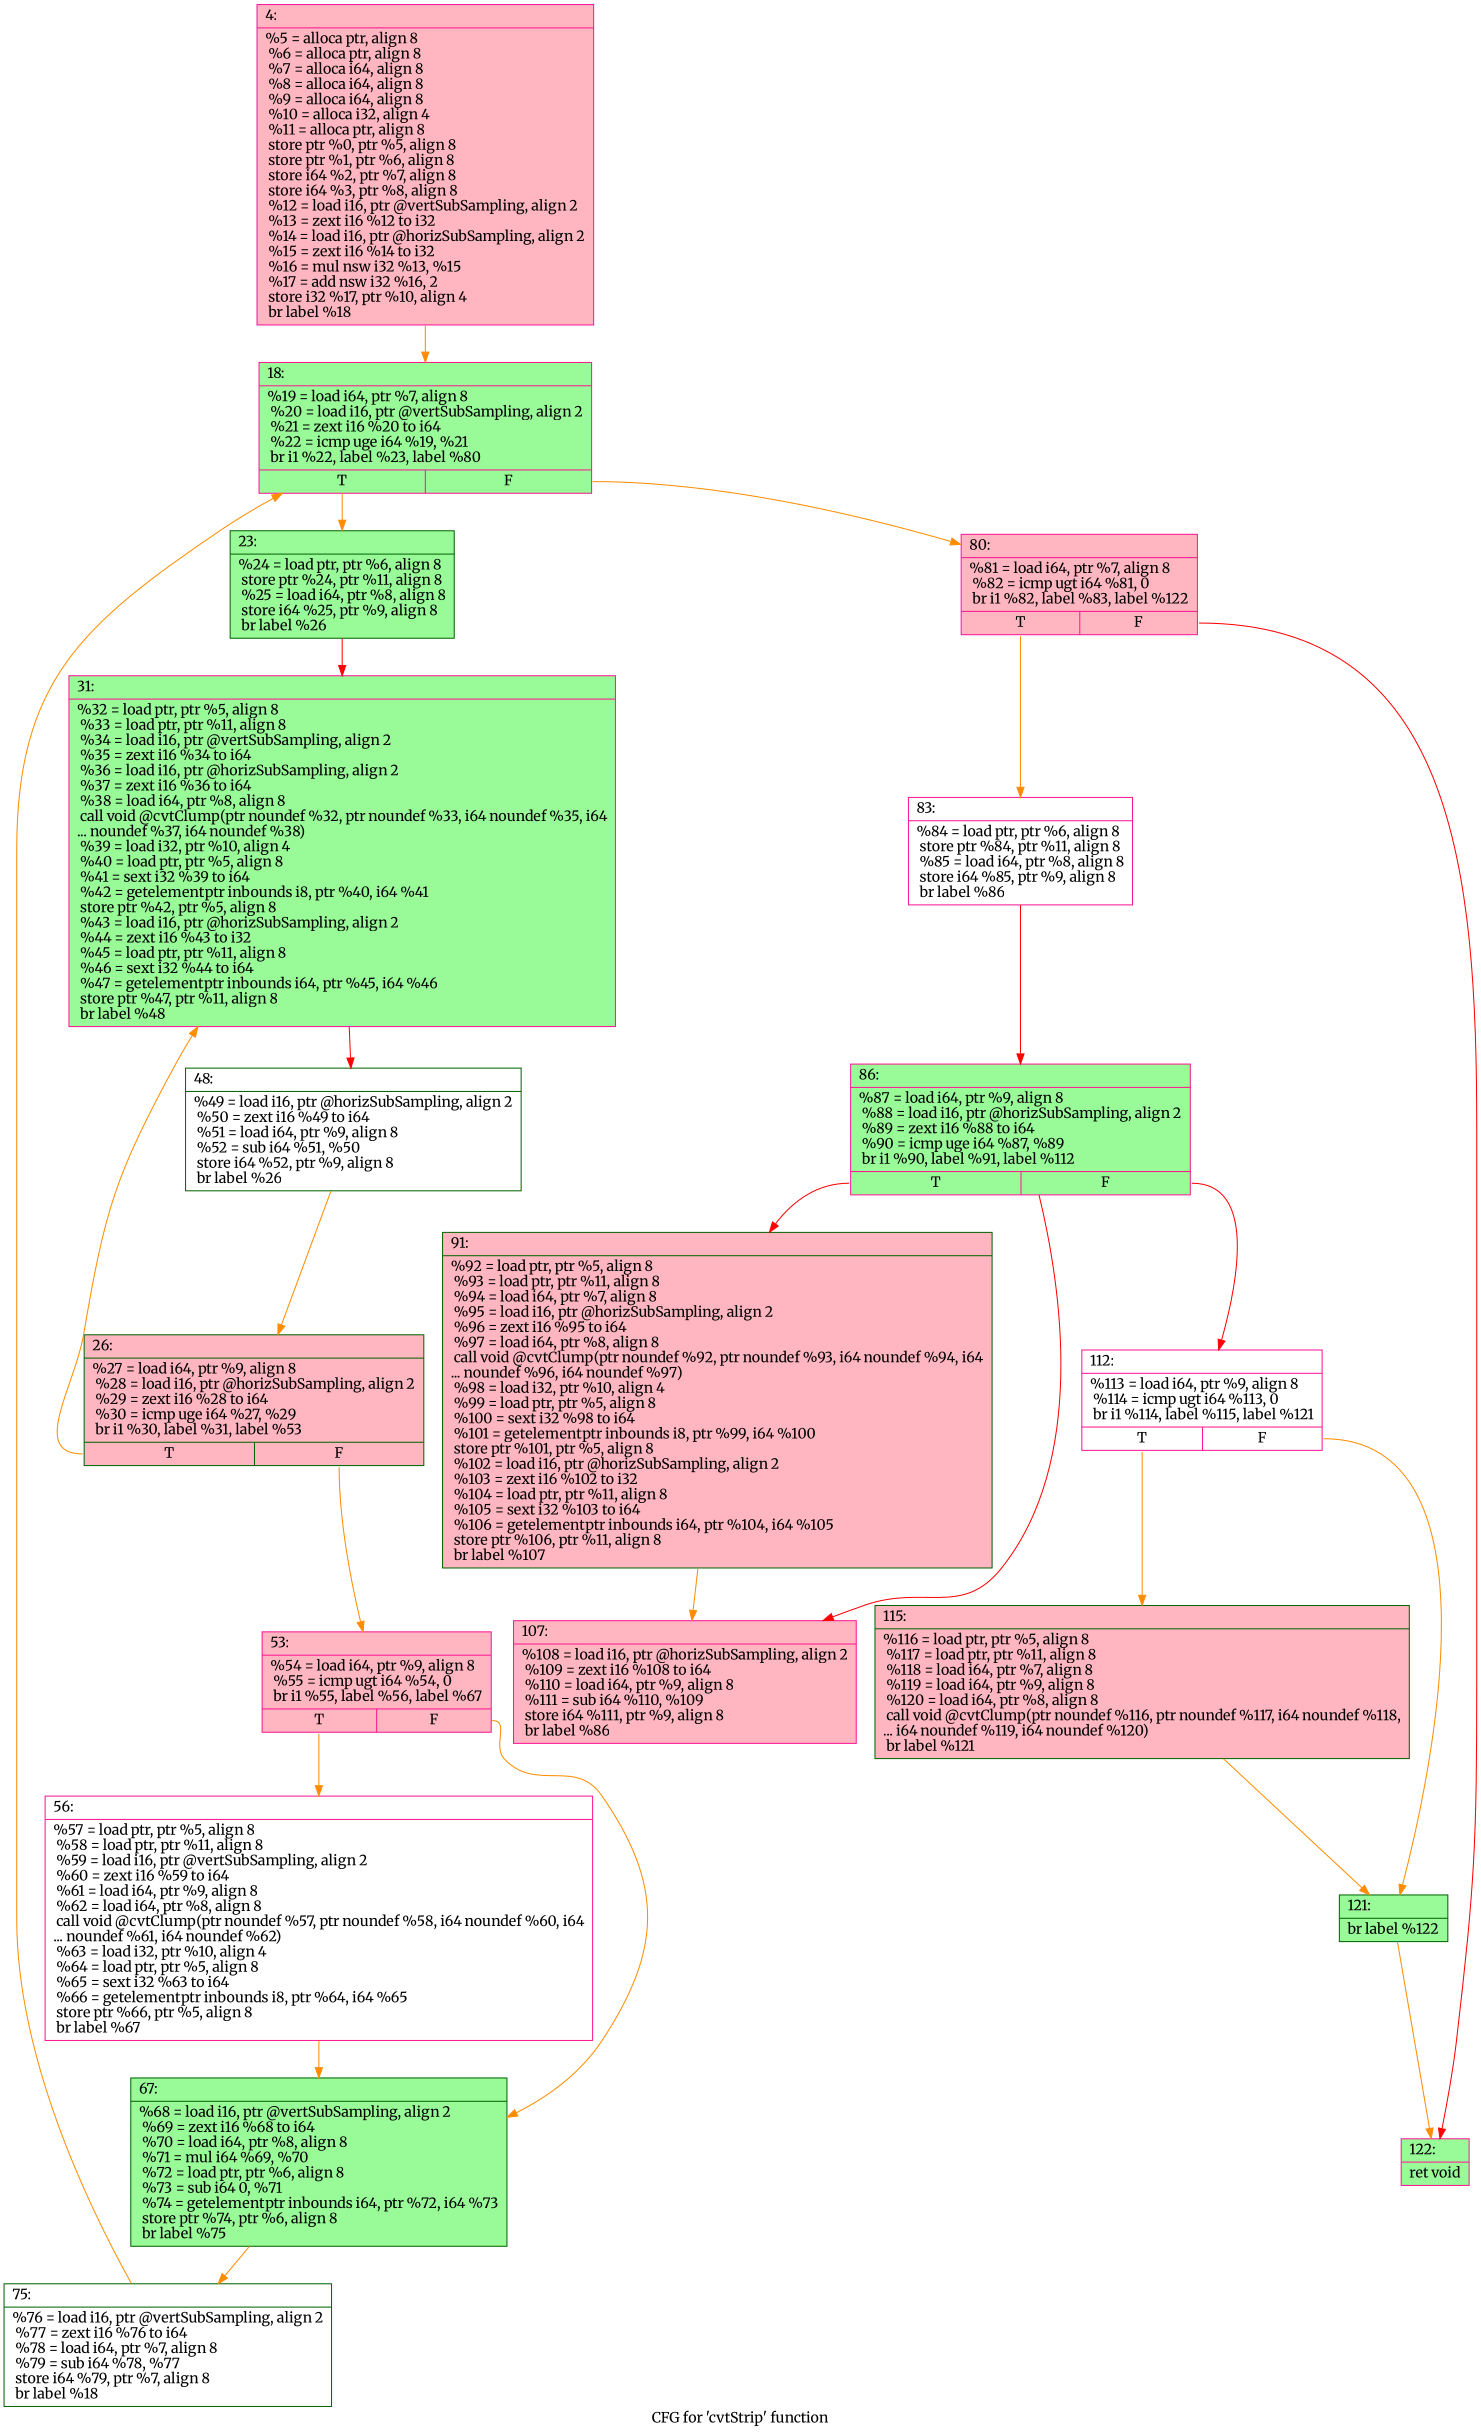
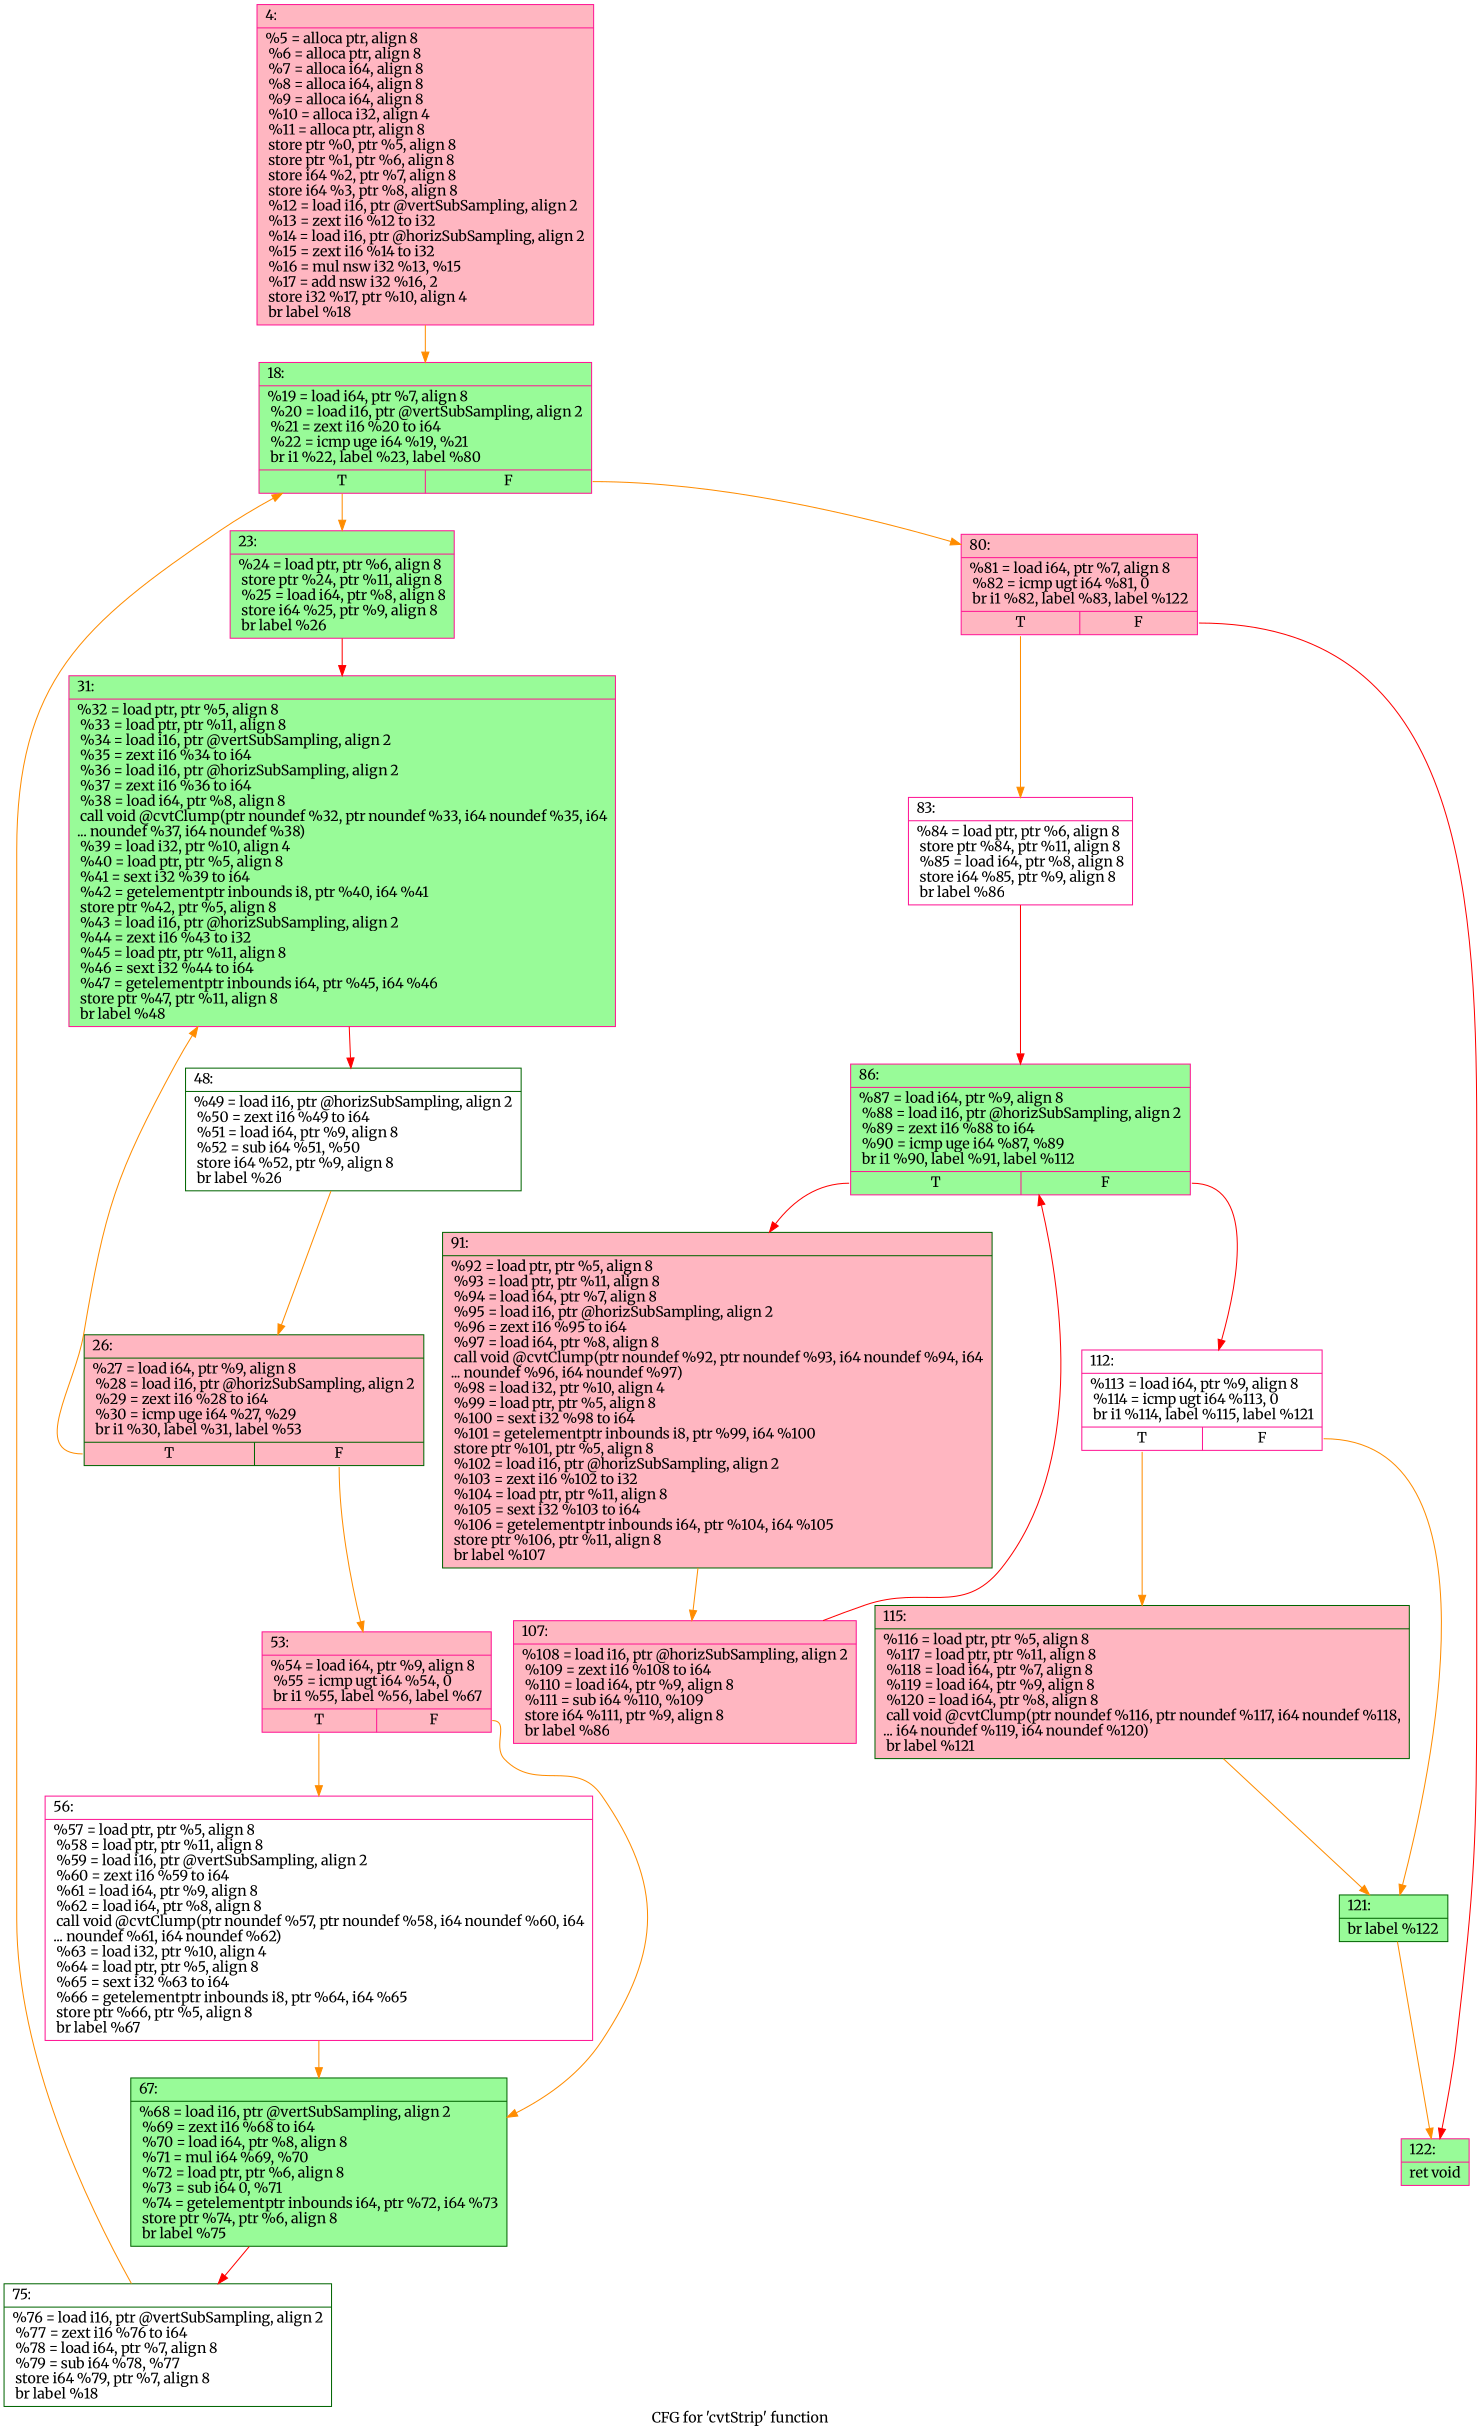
node "23:": color darkgreen -> deeppink
edge "86:" -> "107:": reversed
edge "67:" -> "75:": color darkorange -> red
